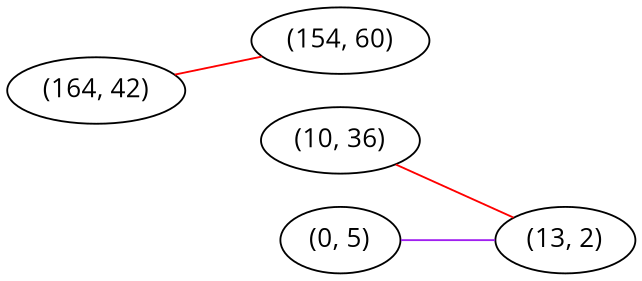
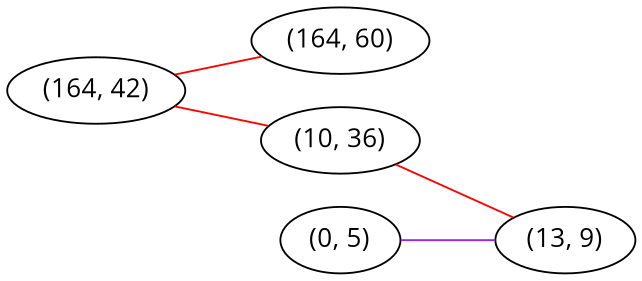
node "(154, 60)": label "(154, 60)" -> "(164, 60)"
edge "(164, 42)" -- "(10, 36)": added
node "(13, 2)": label "(13, 2)" -> "(13, 9)"
